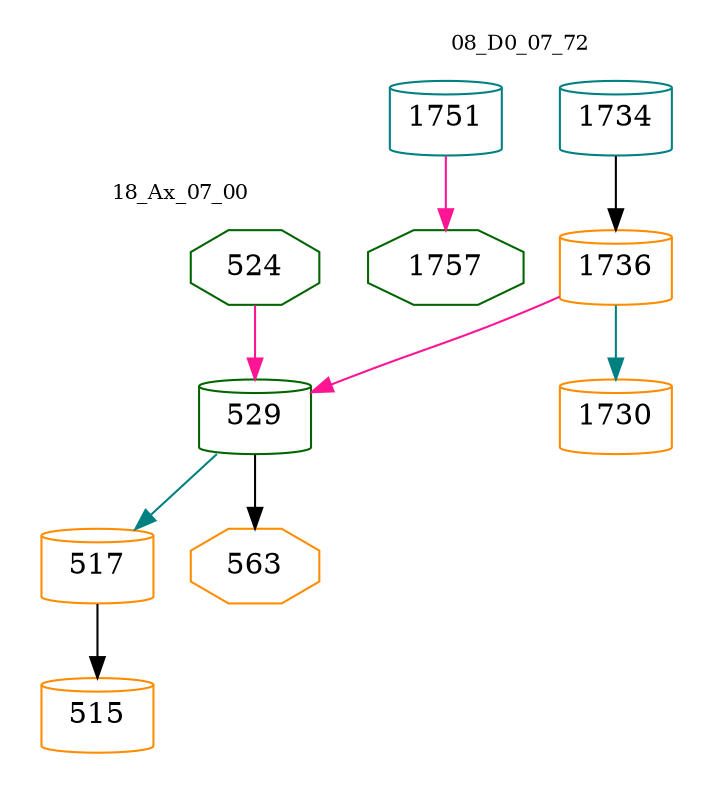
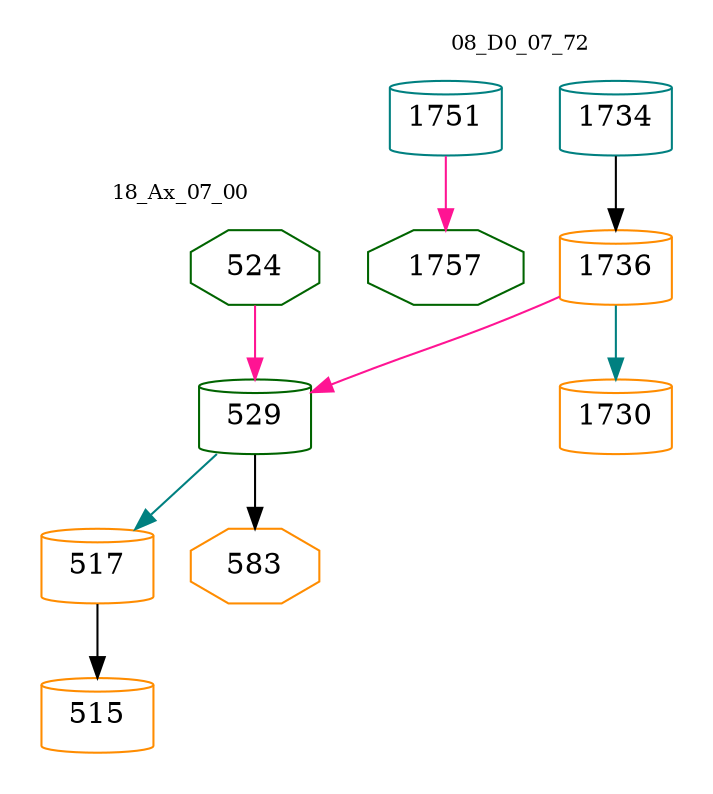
node "563": label "563" -> "583"
